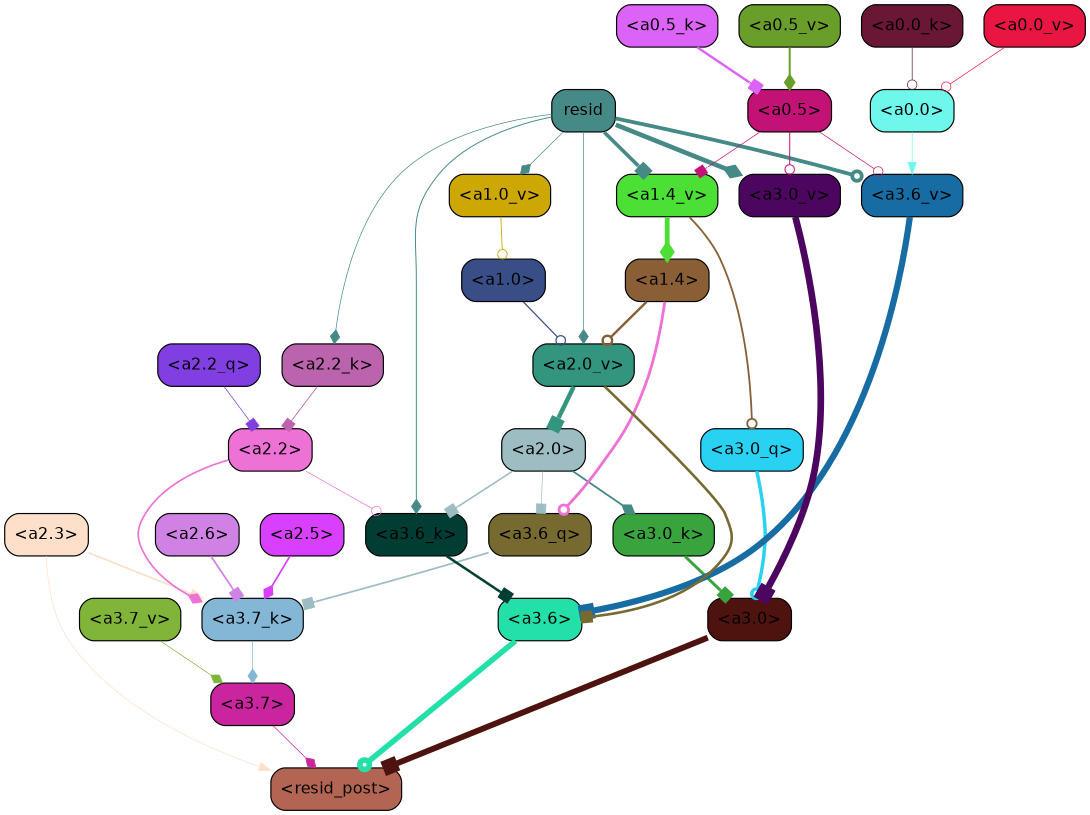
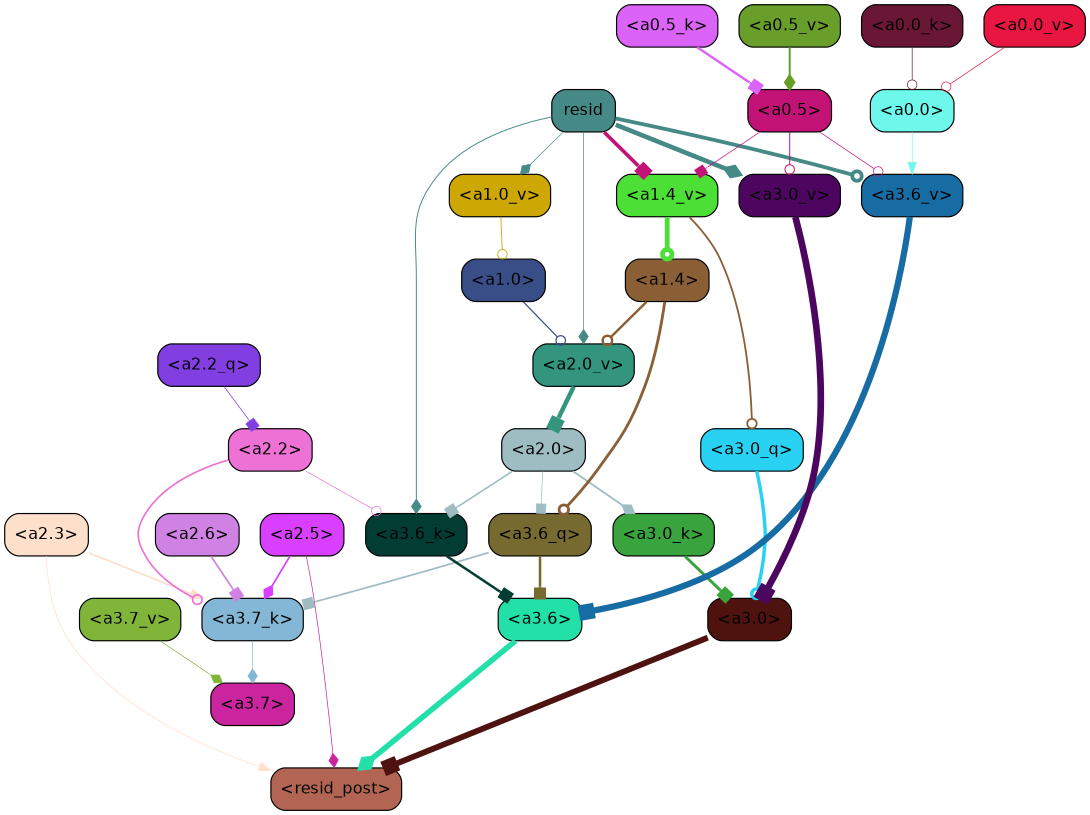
edge "resid" -> "<a1.4_v>": color #458a87 -> #c21275
edge "<a1.4_v>" -> "<a1.4>": arrowhead diamond -> odot
node "<a2.2_k>": removed
edge "<a1.4>" -> "<a3.6_q>": color #ee71d5 -> #8a5f36
edge "<a2.0>" -> "<a3.0_k>": color #458a87 -> #9ebdc3
edge "<a2.2>" -> "<a3.7_k>": arrowhead diamond -> odot
edge "<a2.0_v>" -> "<a3.6>": now "<a3.6_q>" -> "<a3.6>"
edge "<a3.6>" -> "<resid_post>": arrowhead odot -> diamond
edge "<a3.7>" -> "<resid_post>": now "<a2.5>" -> "<resid_post>"
